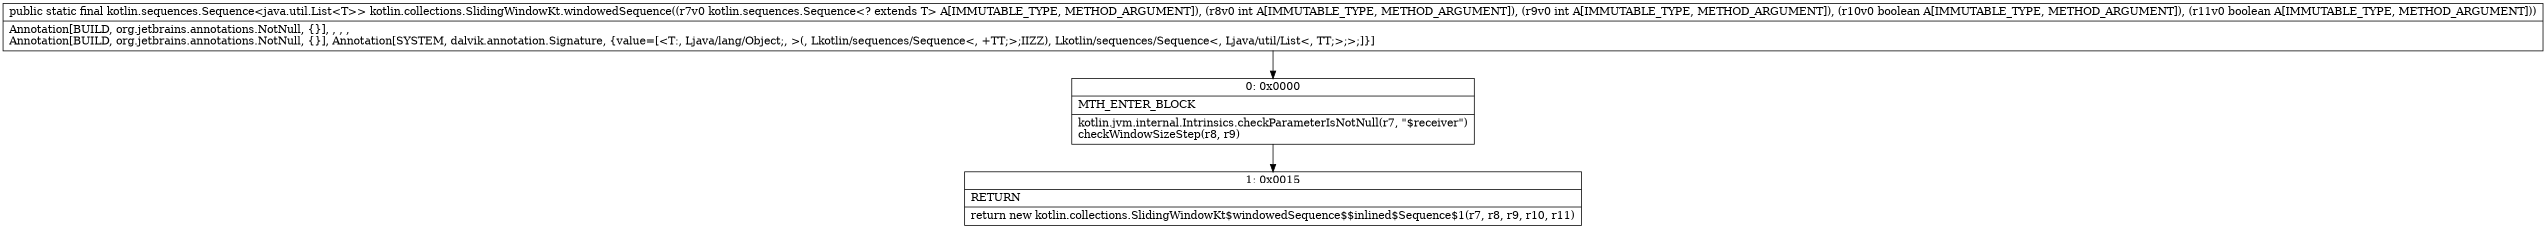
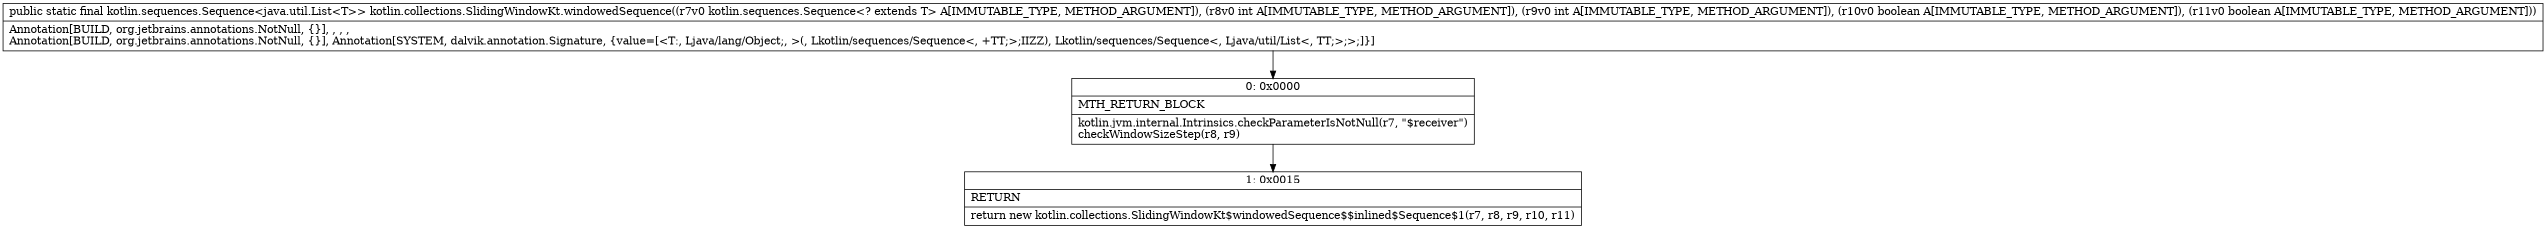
node "0: 0x0000": text "MTH_ENTER_BLOCK" -> "MTH_RETURN_BLOCK"
